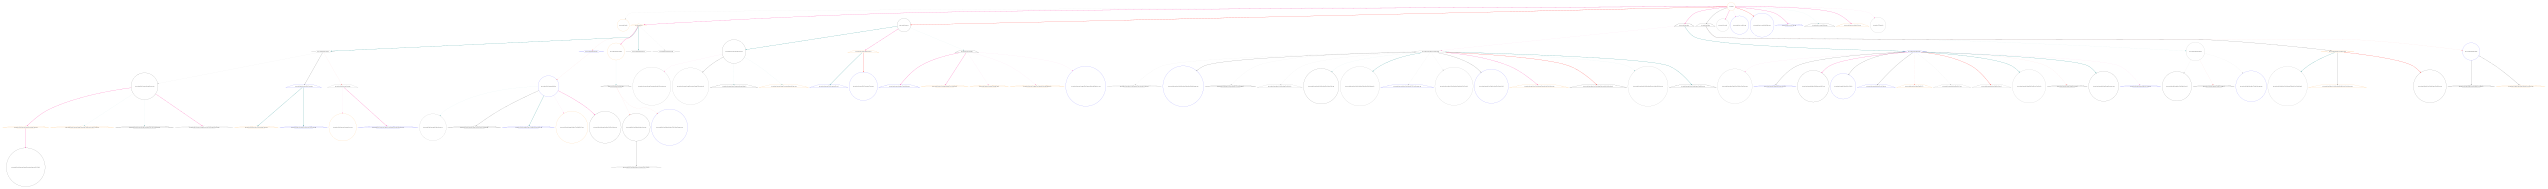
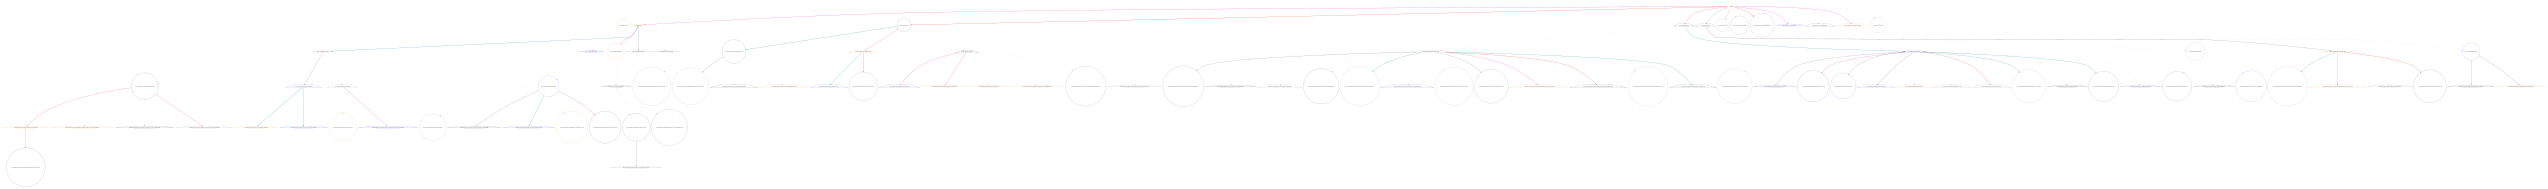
node "pica-master/multiplex/useTestAnalyzer/ExcelWriter.h": added
